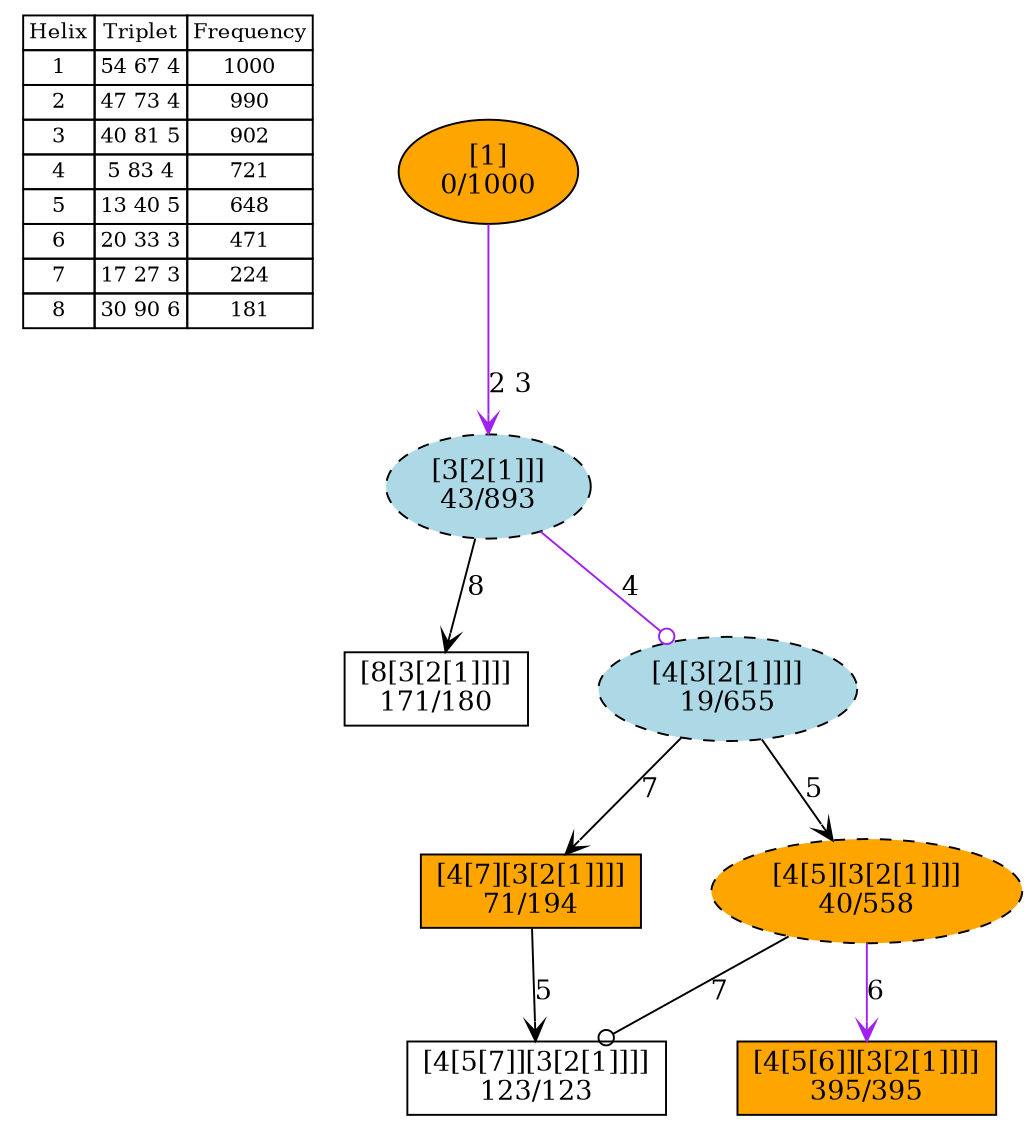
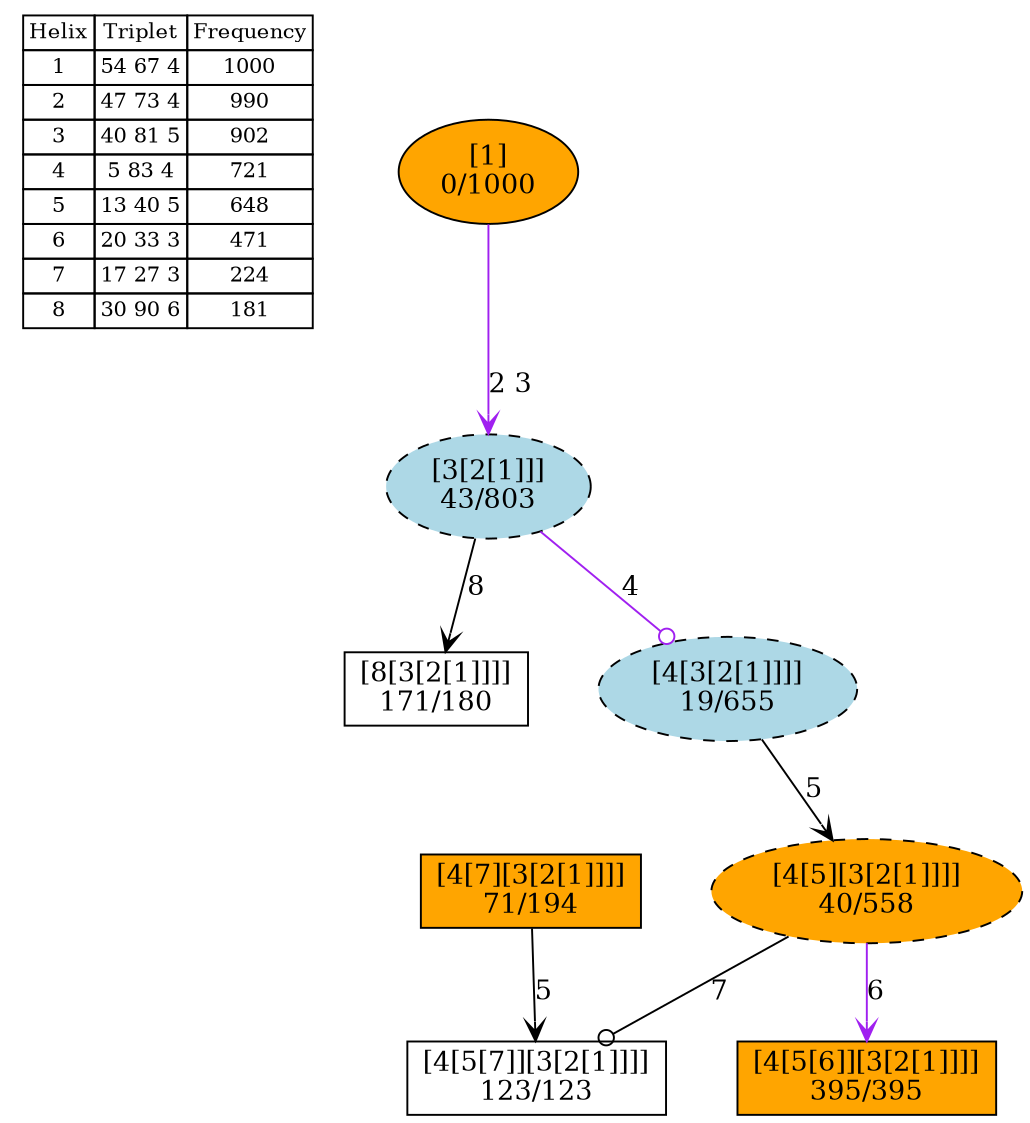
node "[3[2[1]]] 43/893": label "[3[2[1]]] 43/893" -> "[3[2[1]]] 43/803"
edge "[4[3[2[1]]]] 19/655" -> "[4[7][3[2[1]]]] 71/194": removed, label "7"
